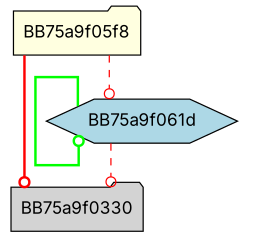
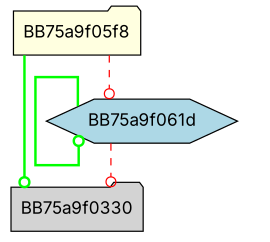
edge "BB75a9f05f8" -> "BB75a9f0330": color red -> green
